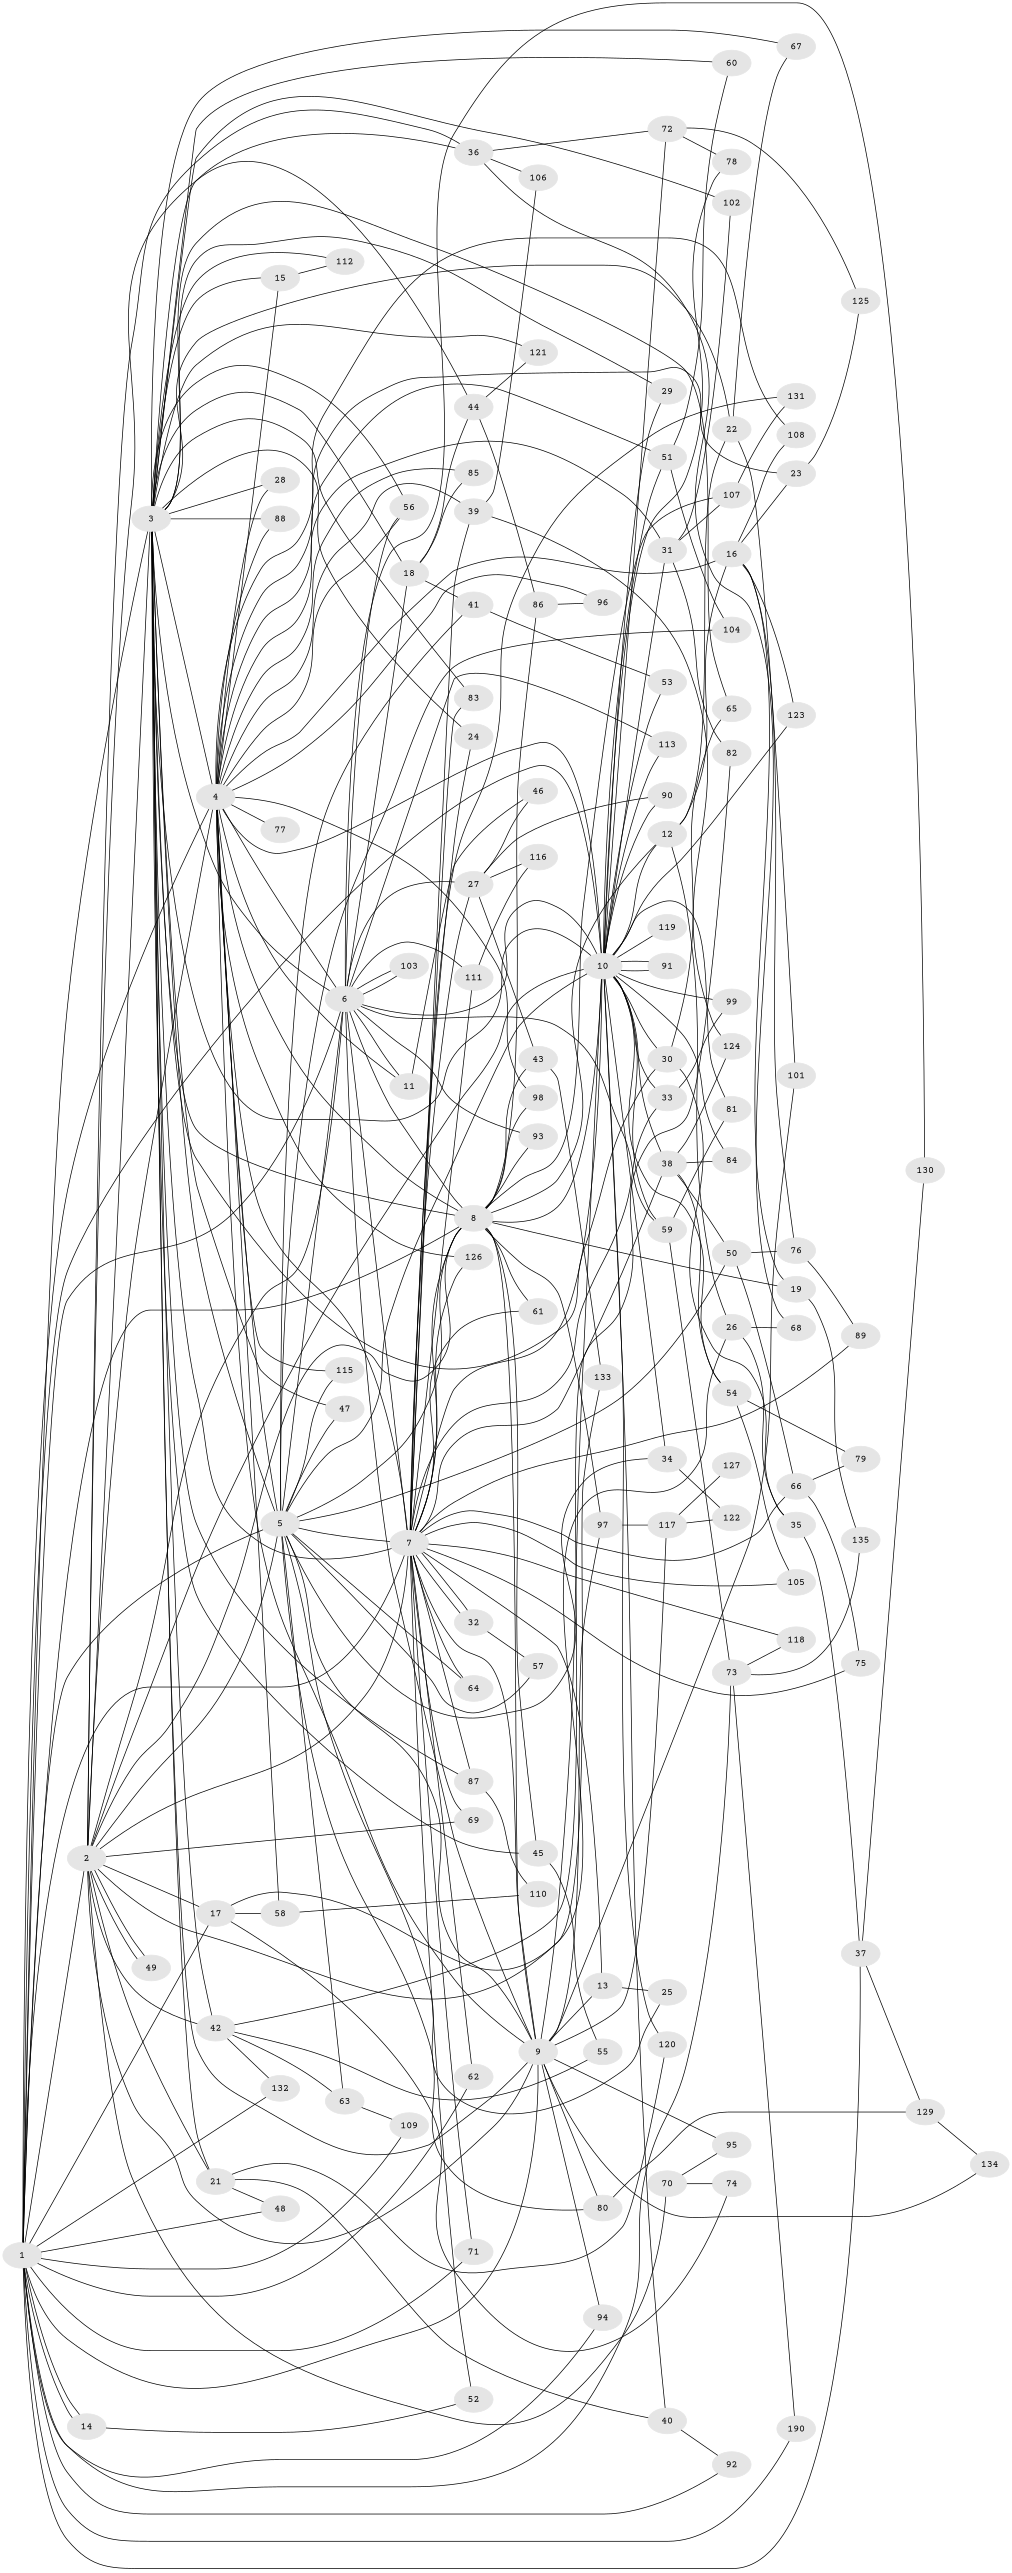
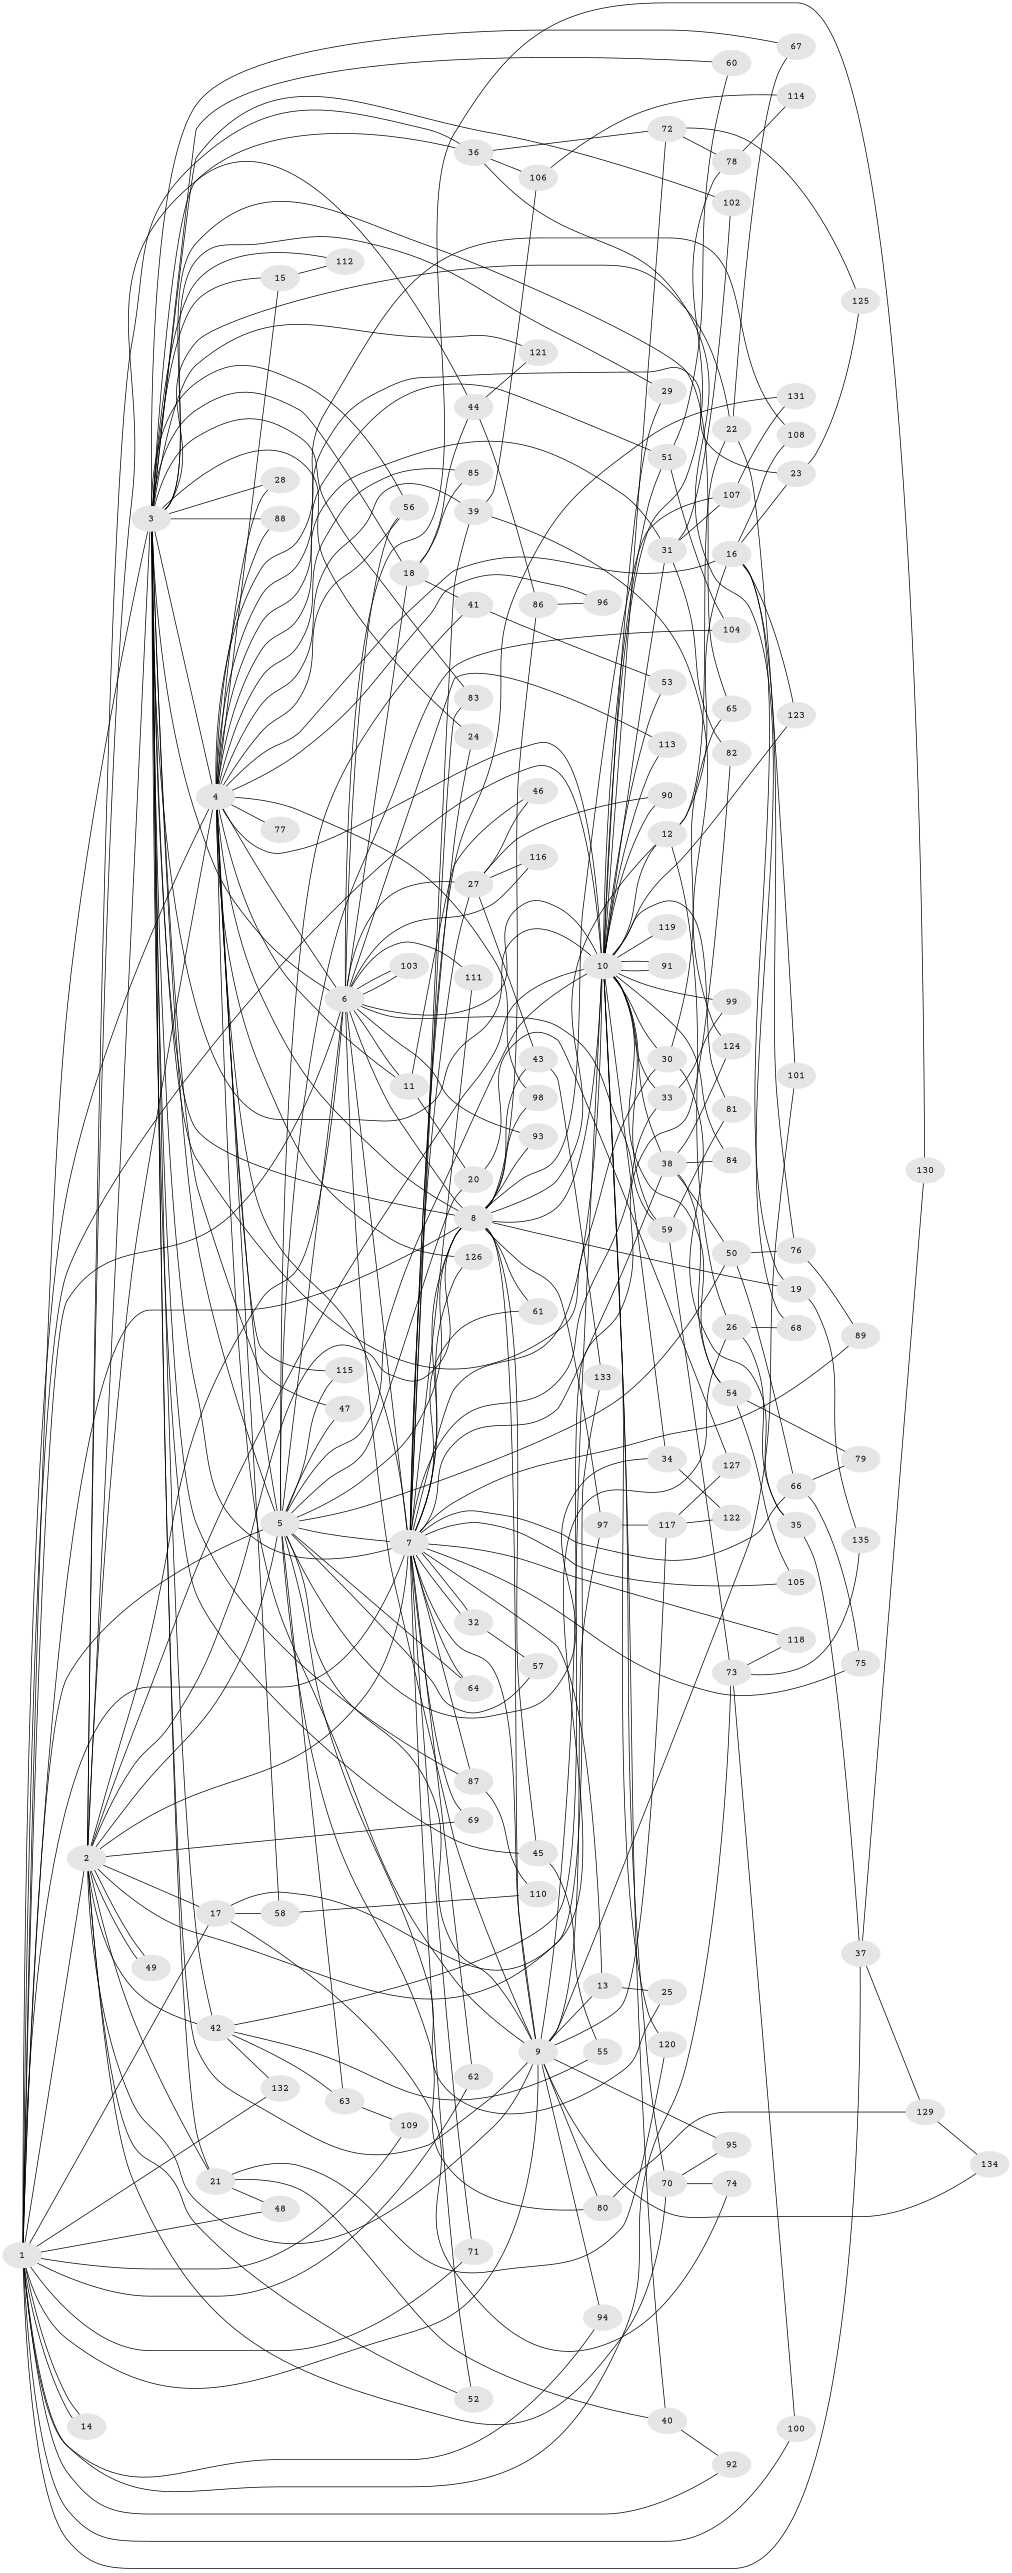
node "114": added
edge "116" -- "111": now "116" -- "6"
node "20": added
edge "10" -- "70": added
node "190": label "190" -> "100"
edge "52" -- "14": now "52" -- "2"
